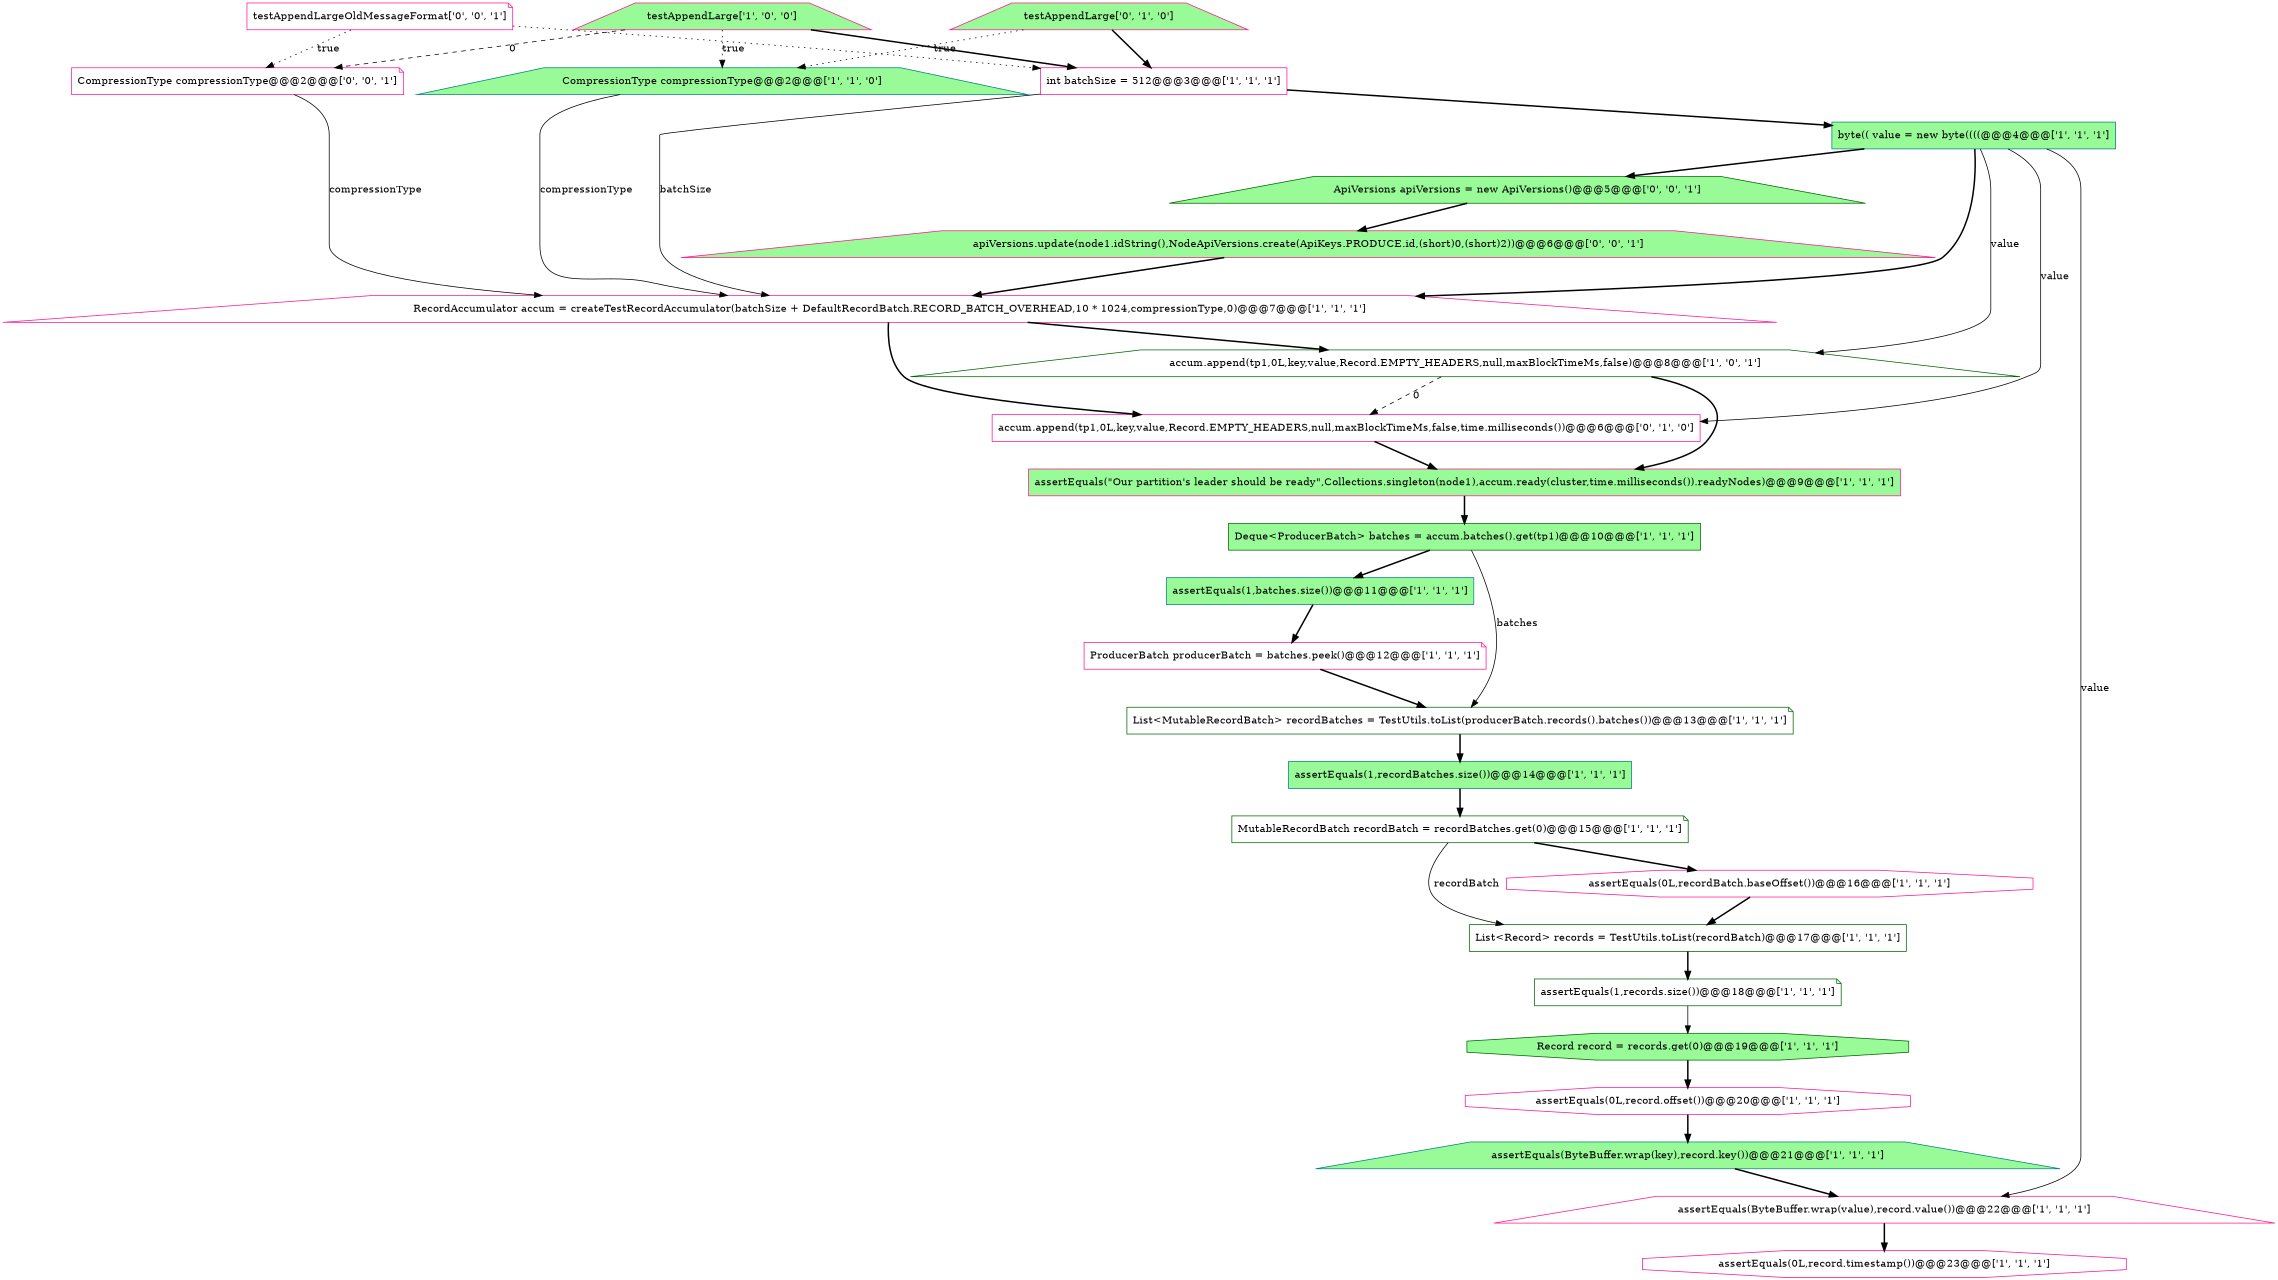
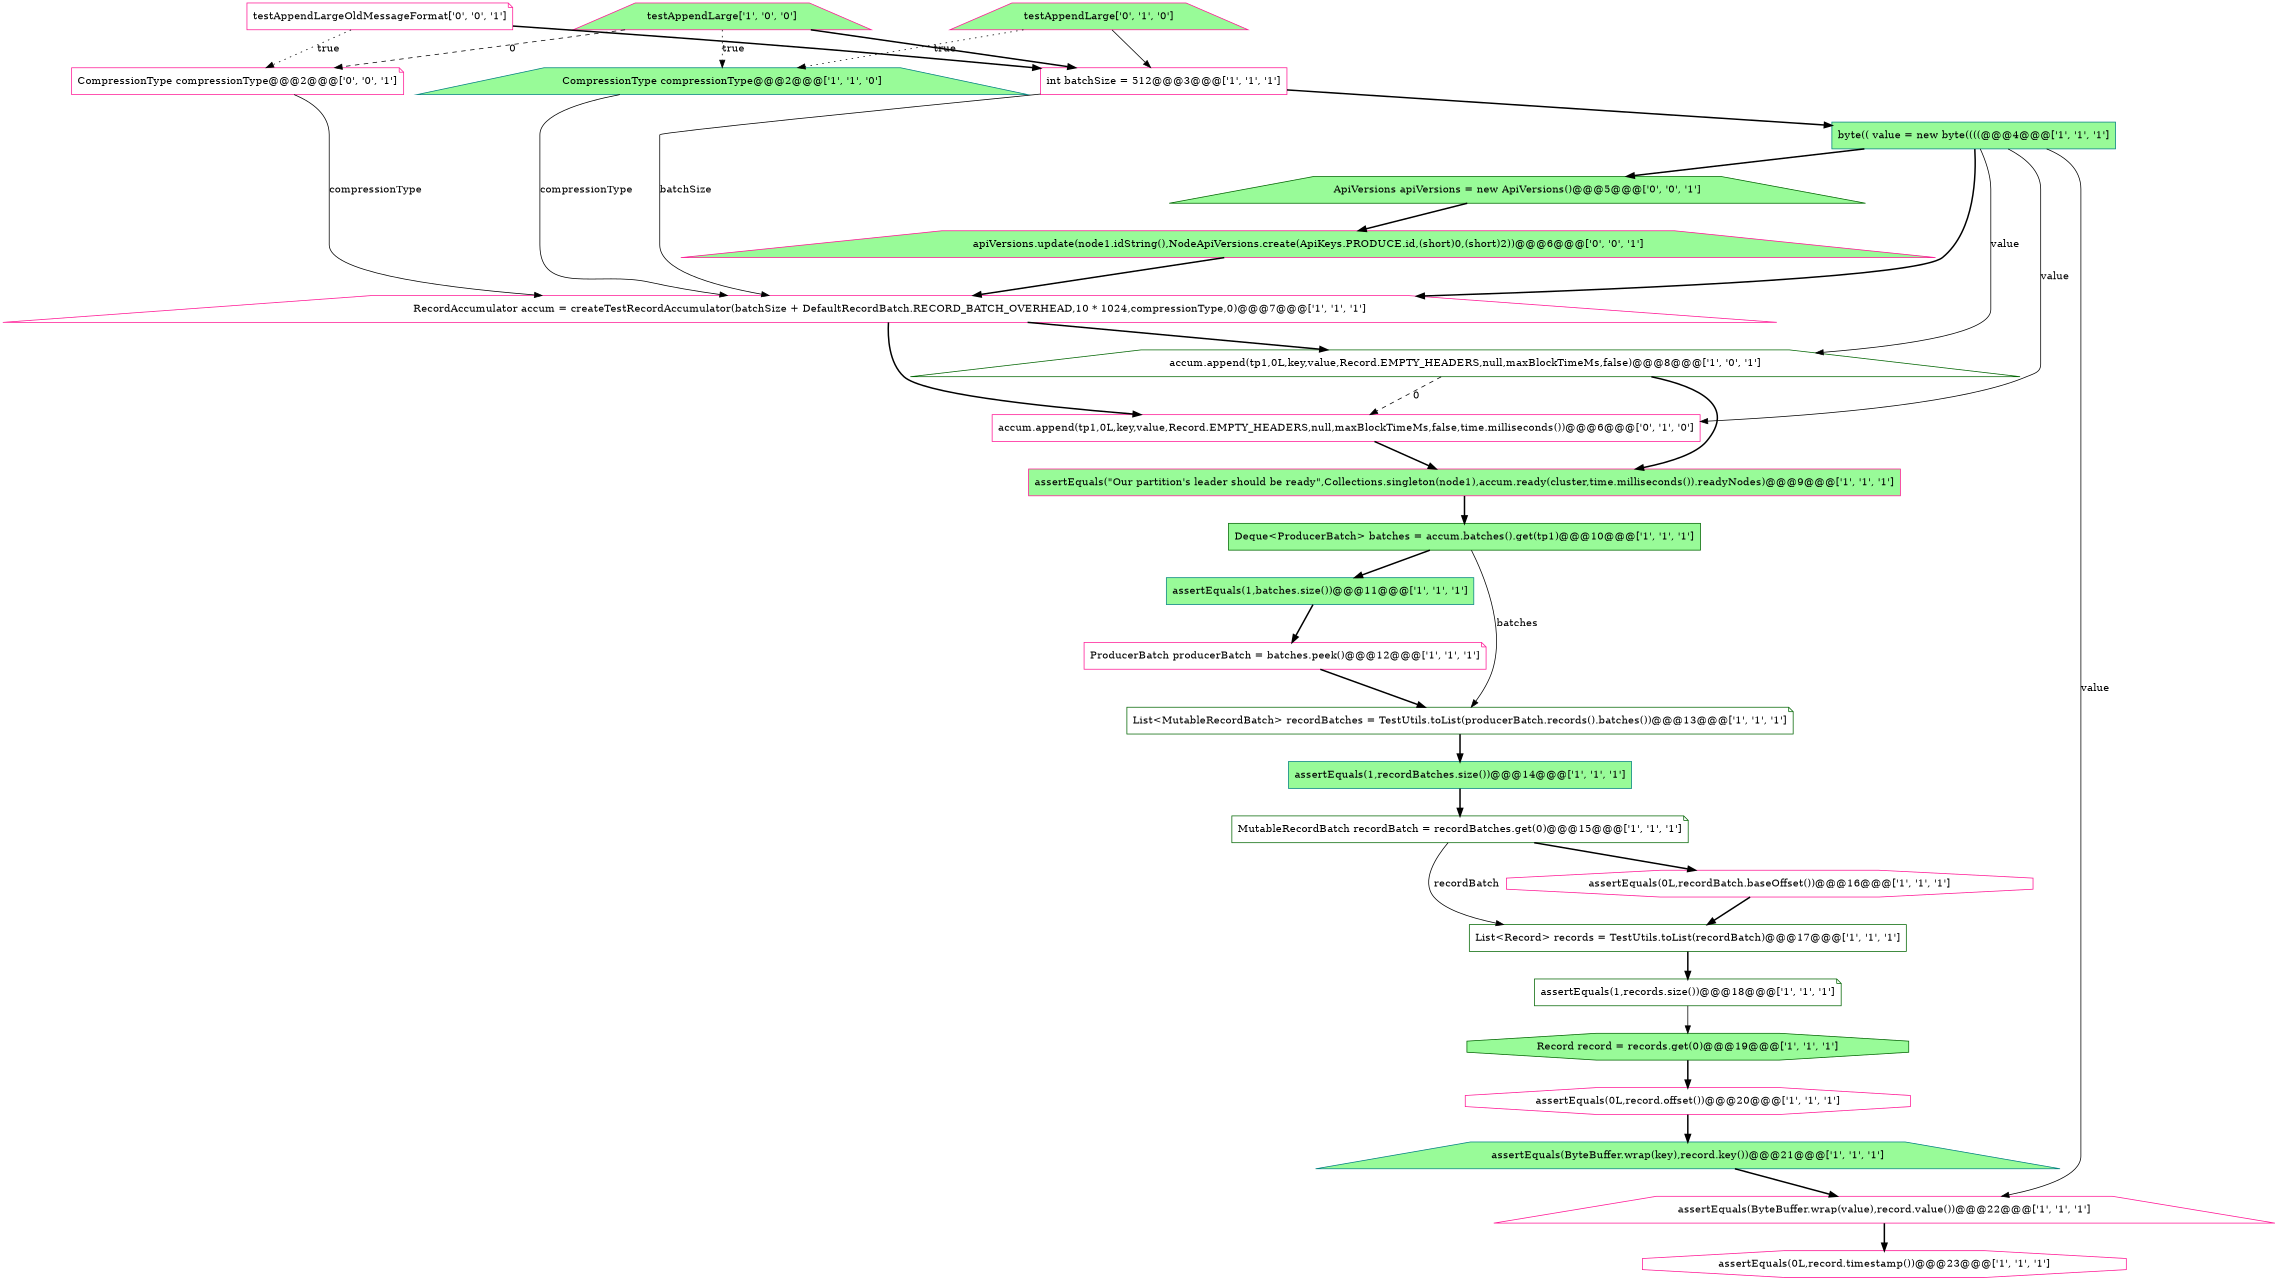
edge "testAppendLargeOldMessageFormat['0', '0', '1']" -> "int batchSize = 512@@@3@@@['1', '1', '1']": style dotted -> bold
edge "testAppendLarge['0', '1', '0']" -> "int batchSize = 512@@@3@@@['1', '1', '1']": style bold -> solid
